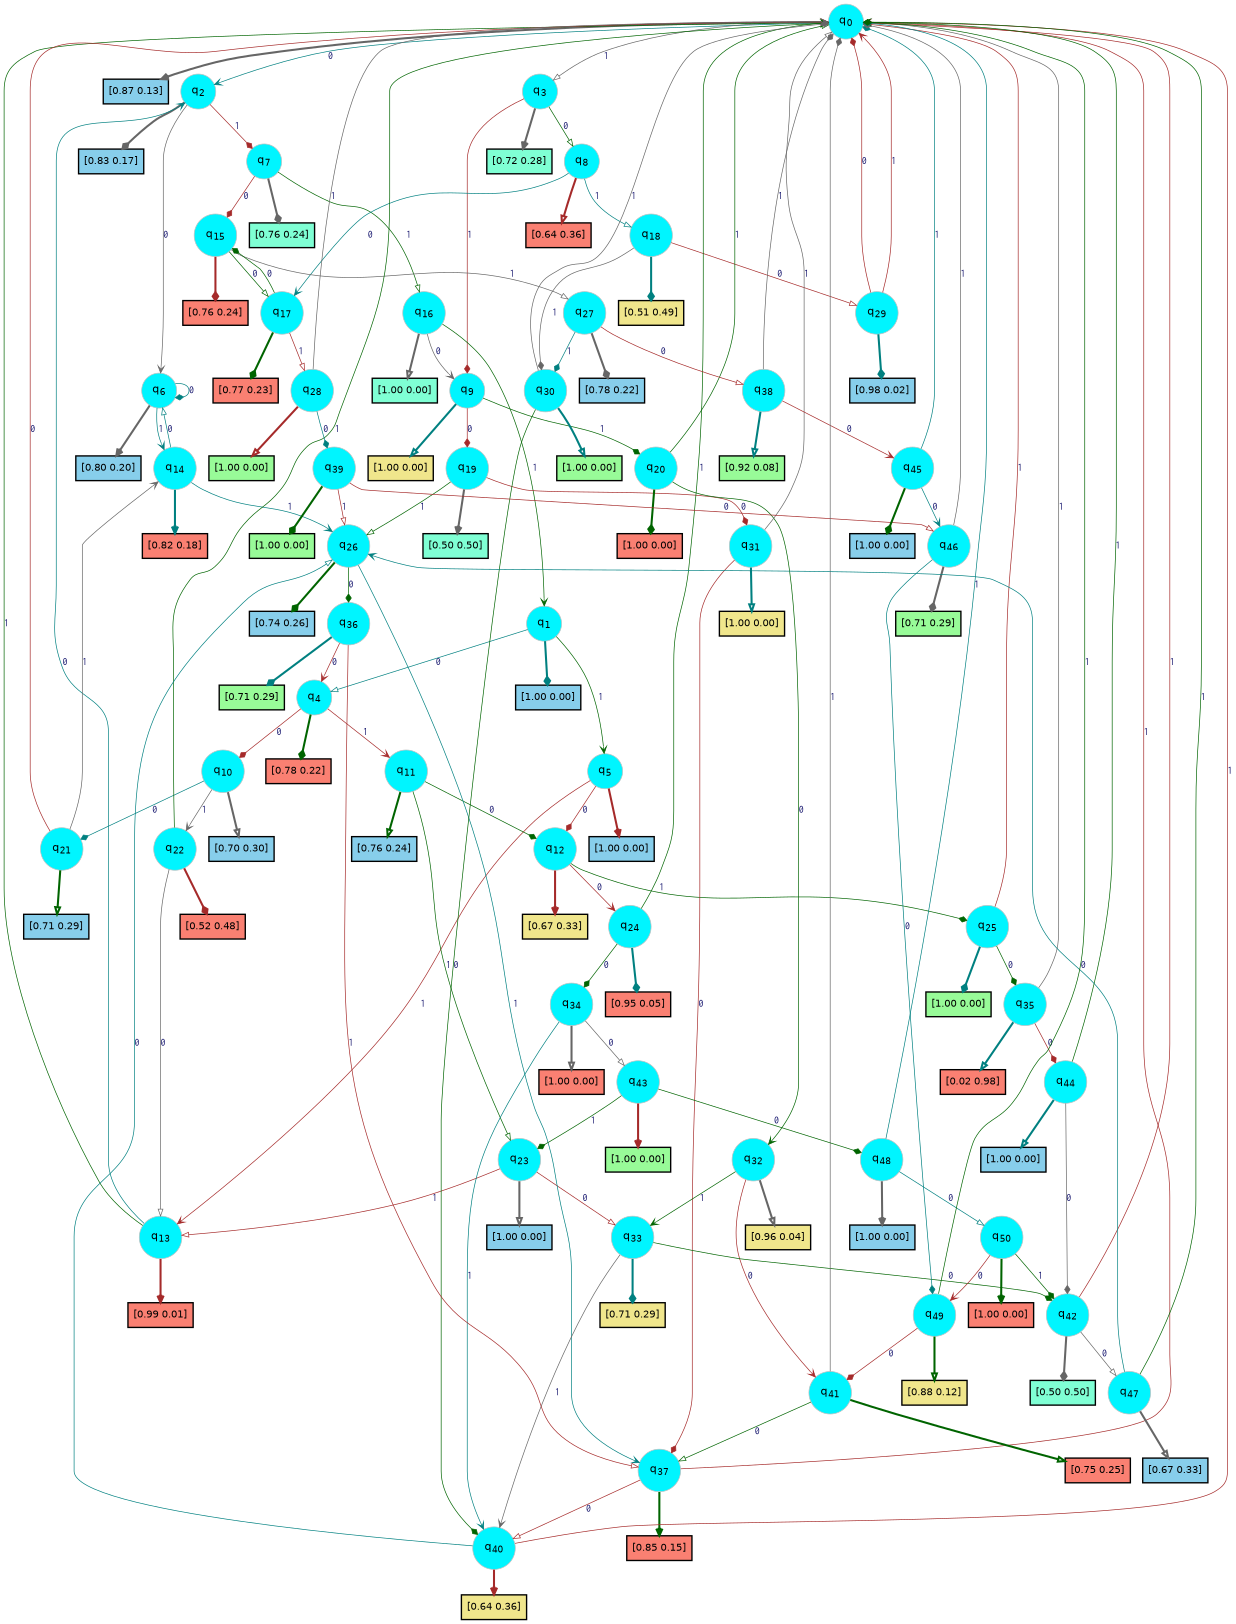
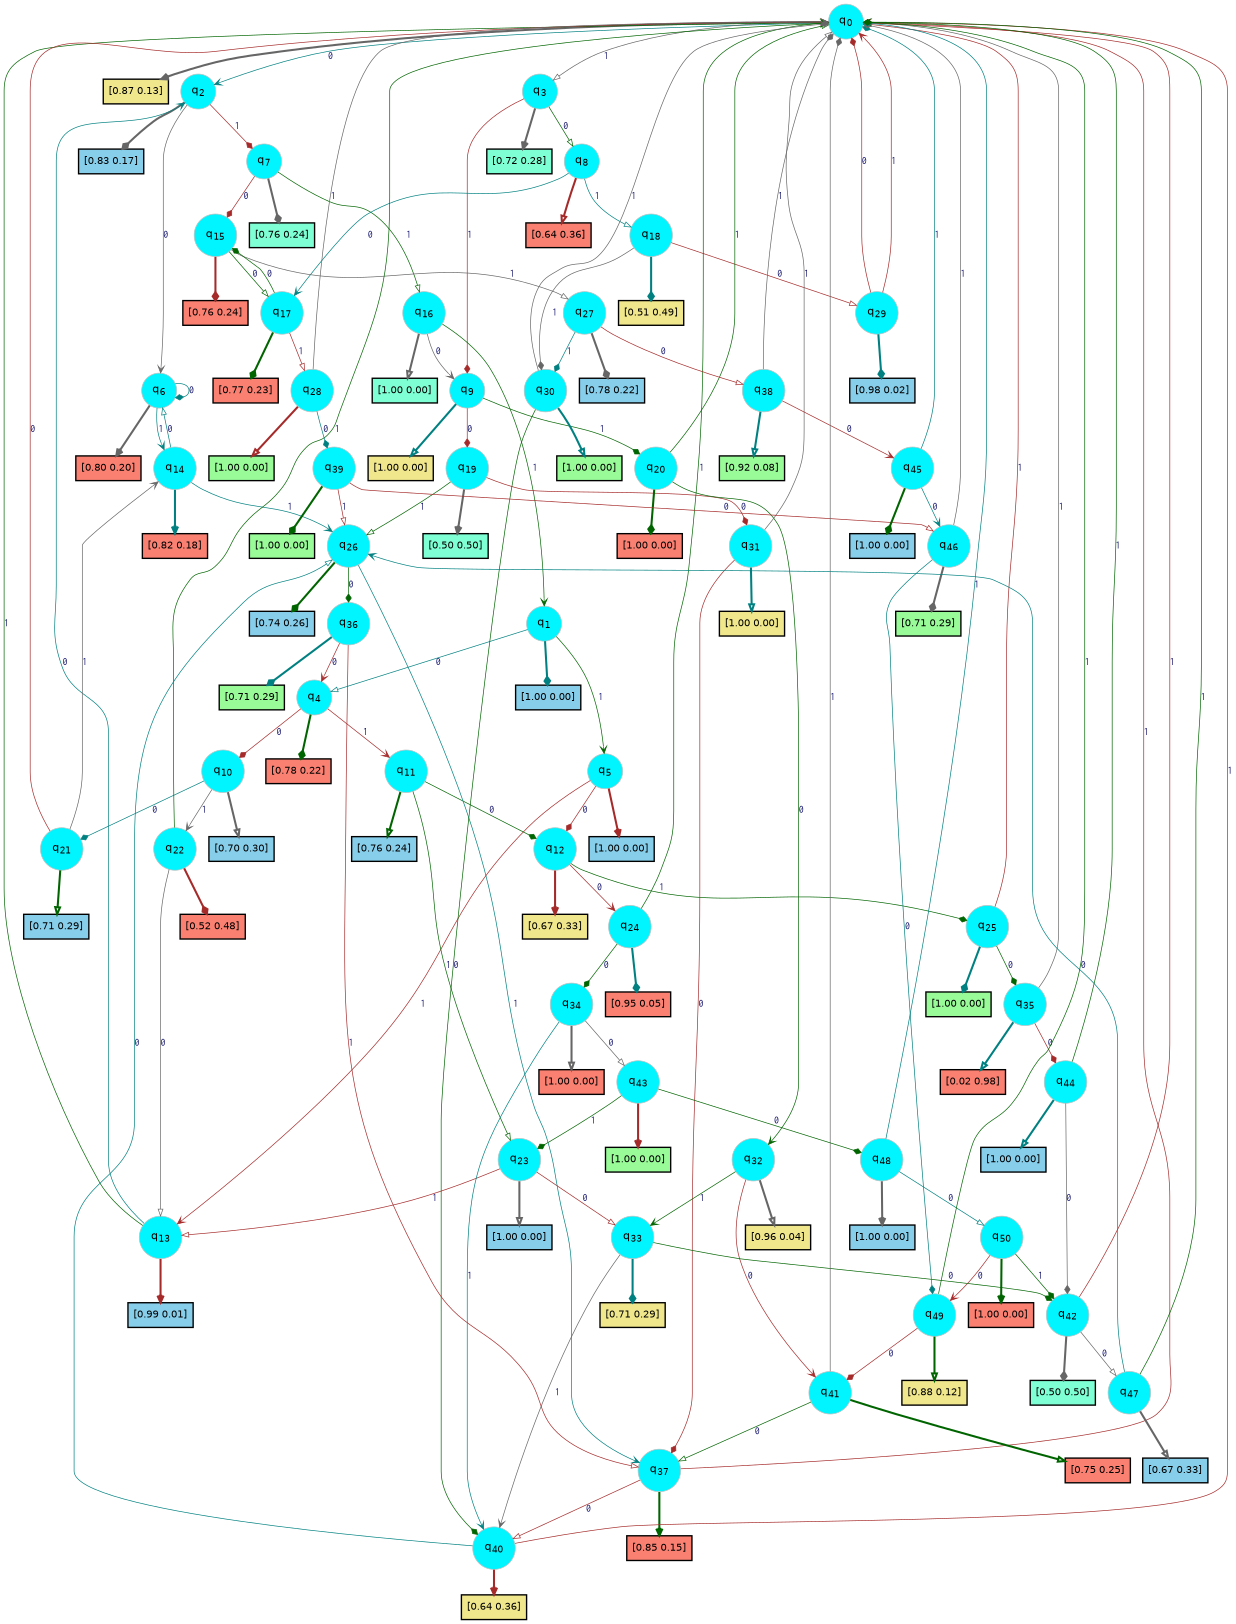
node "[0.87 0.13]": fillcolor skyblue -> khaki
node "[0.80 0.20]": fillcolor skyblue -> salmon
node "[0.99 0.01]": fillcolor salmon -> skyblue
